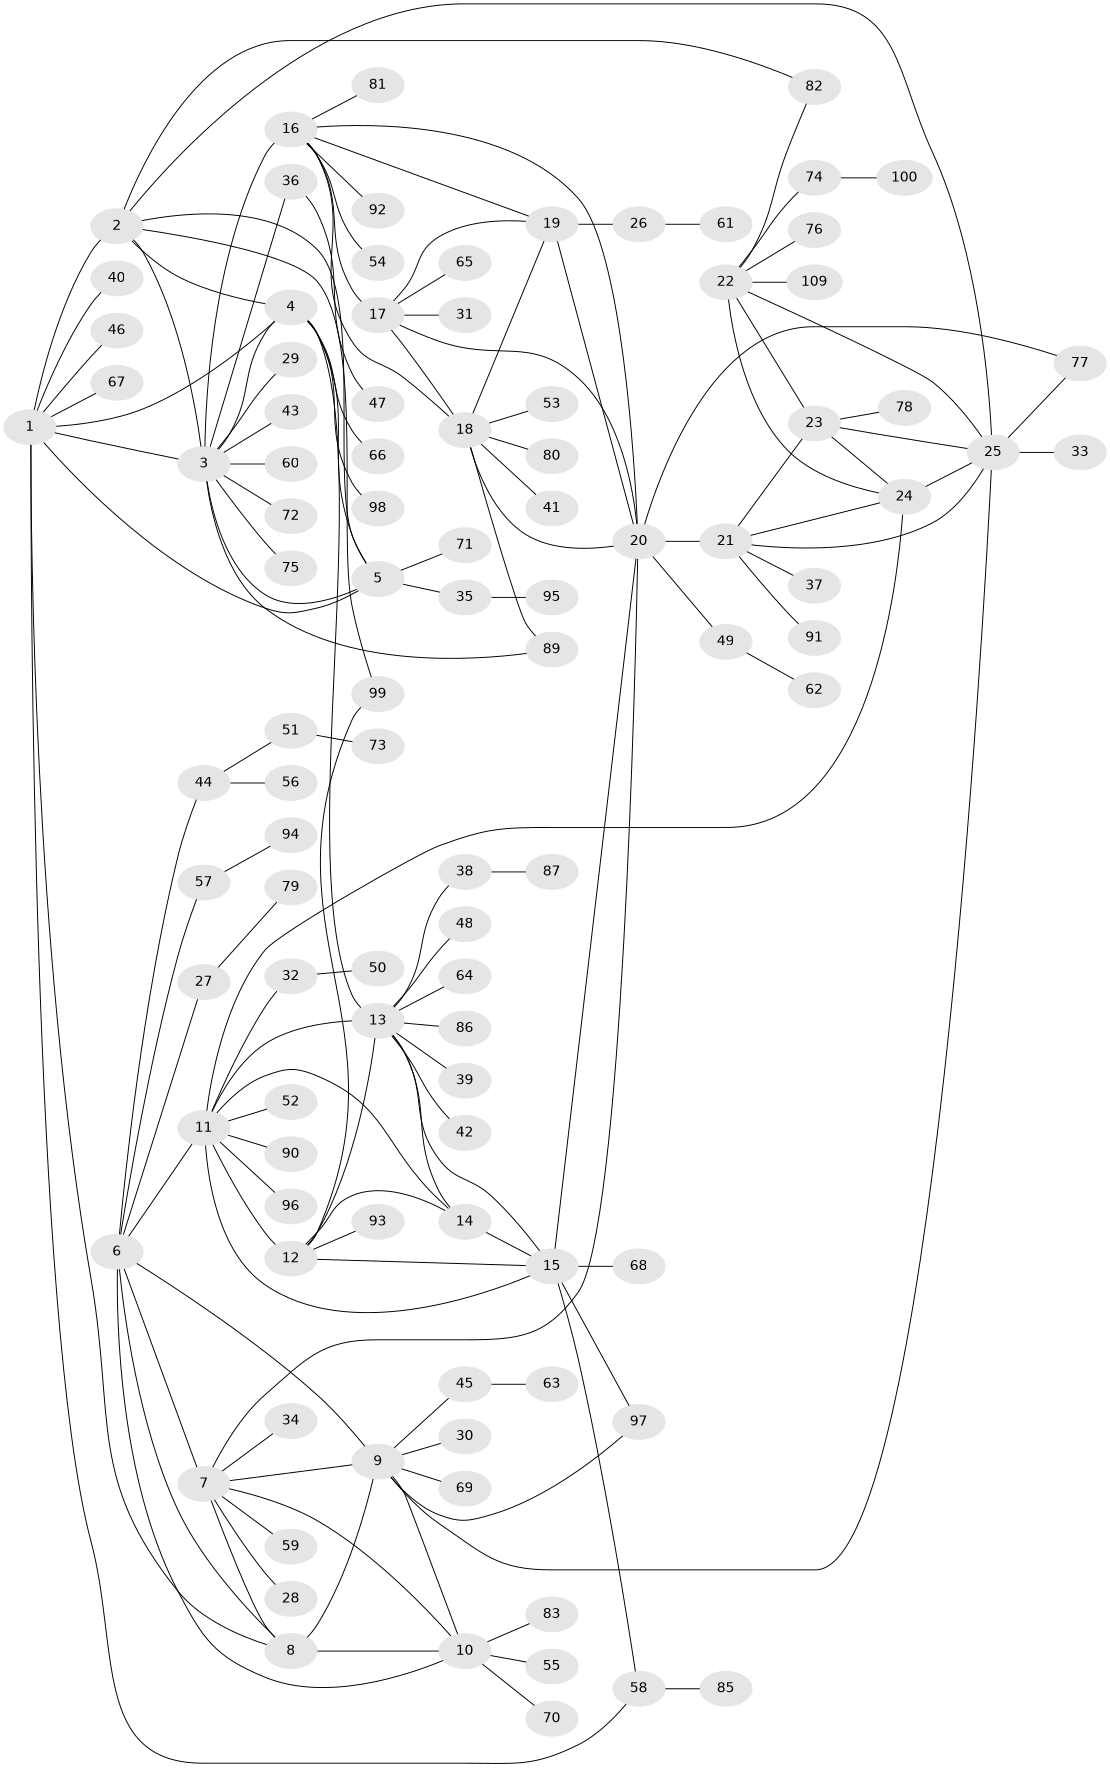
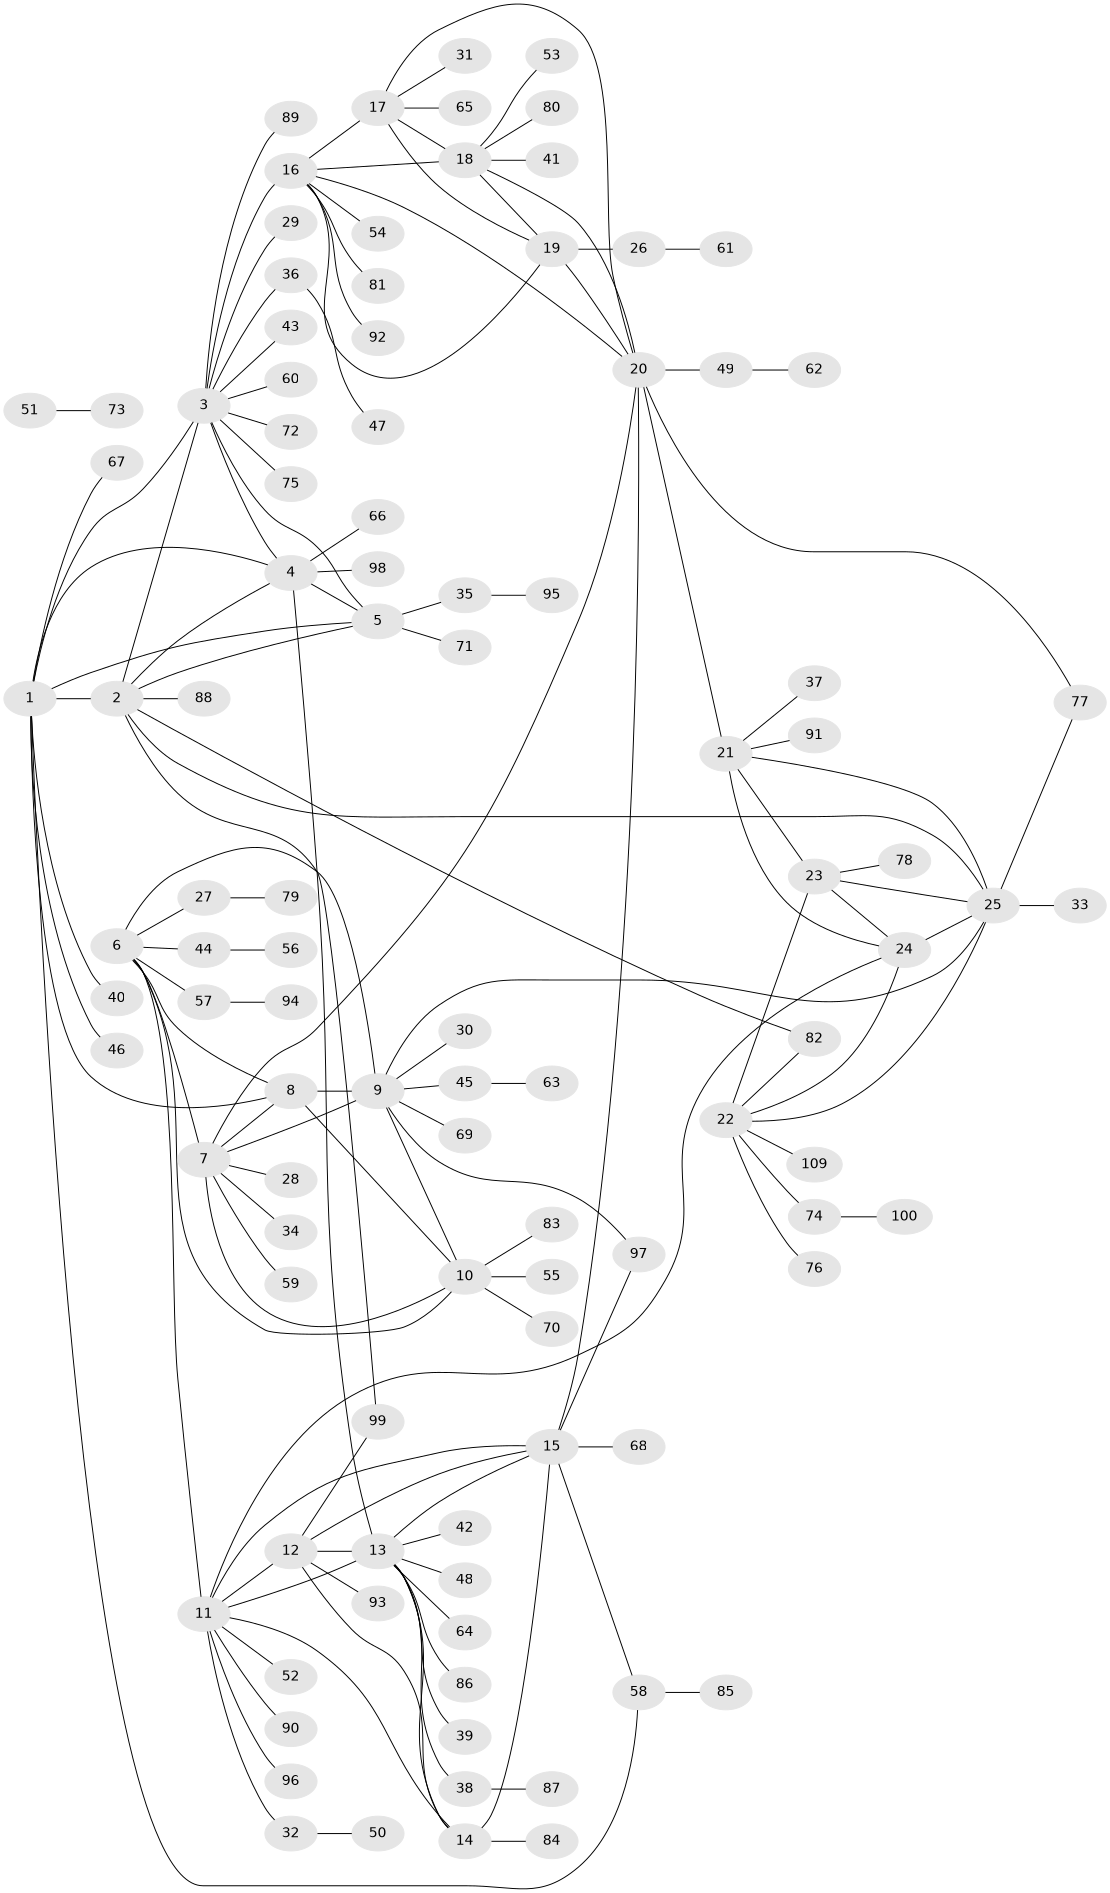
edge "18" -- "89": removed
node "88": added
edge "51" -- "44": removed
node "84": added
